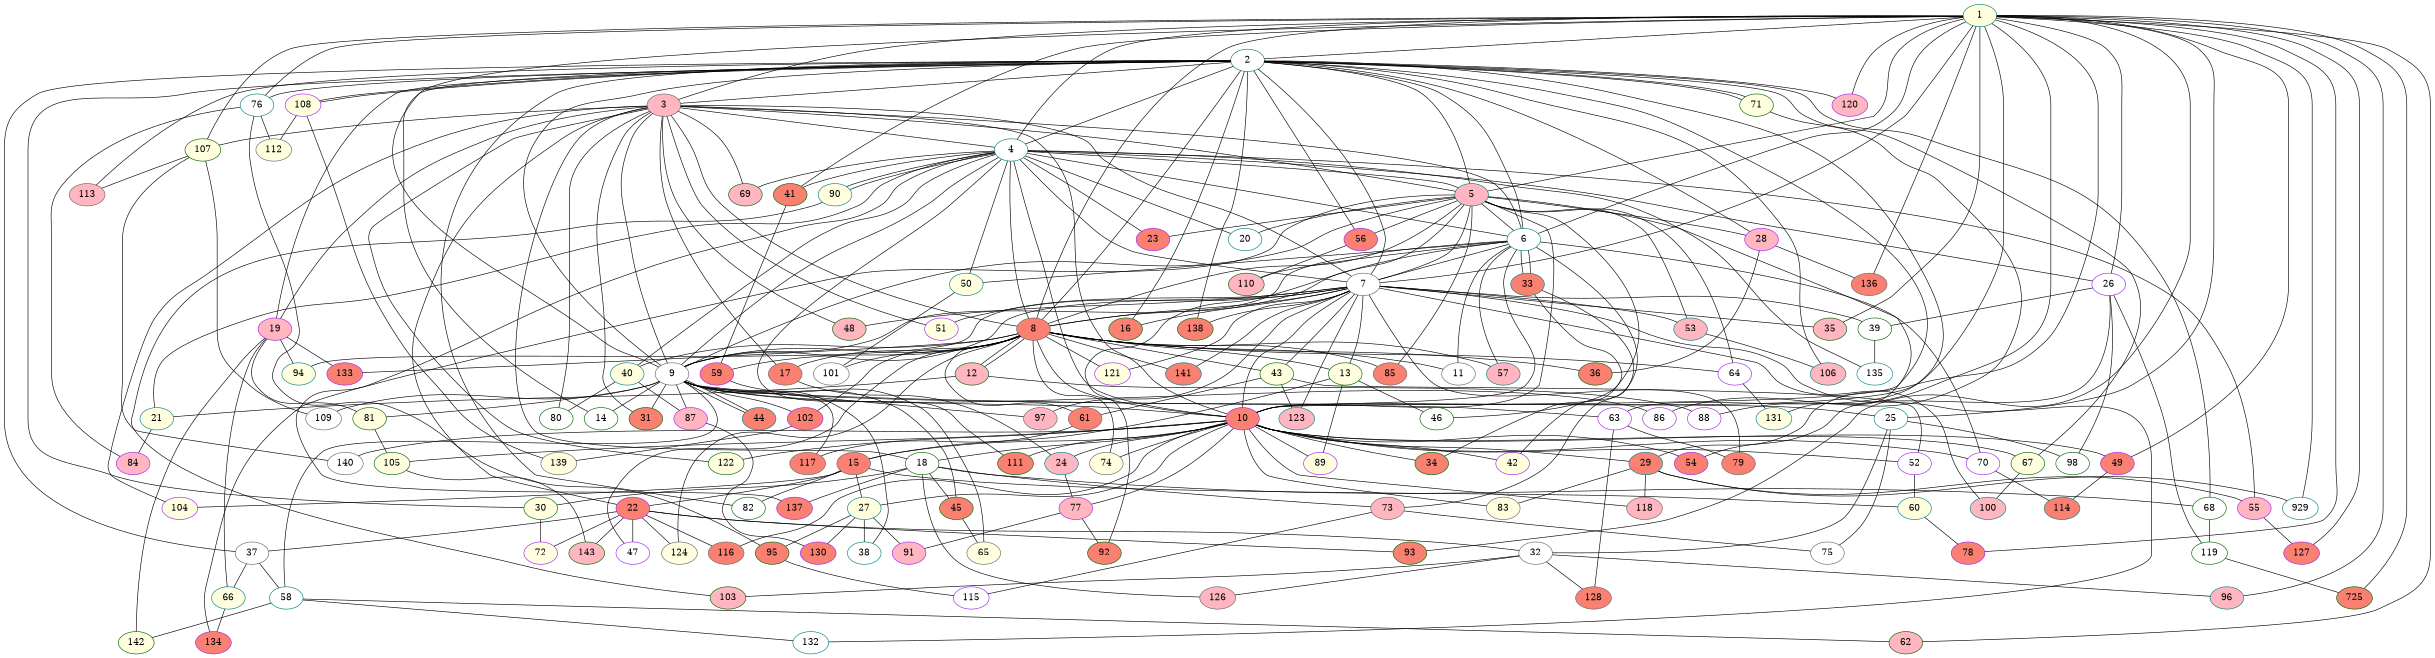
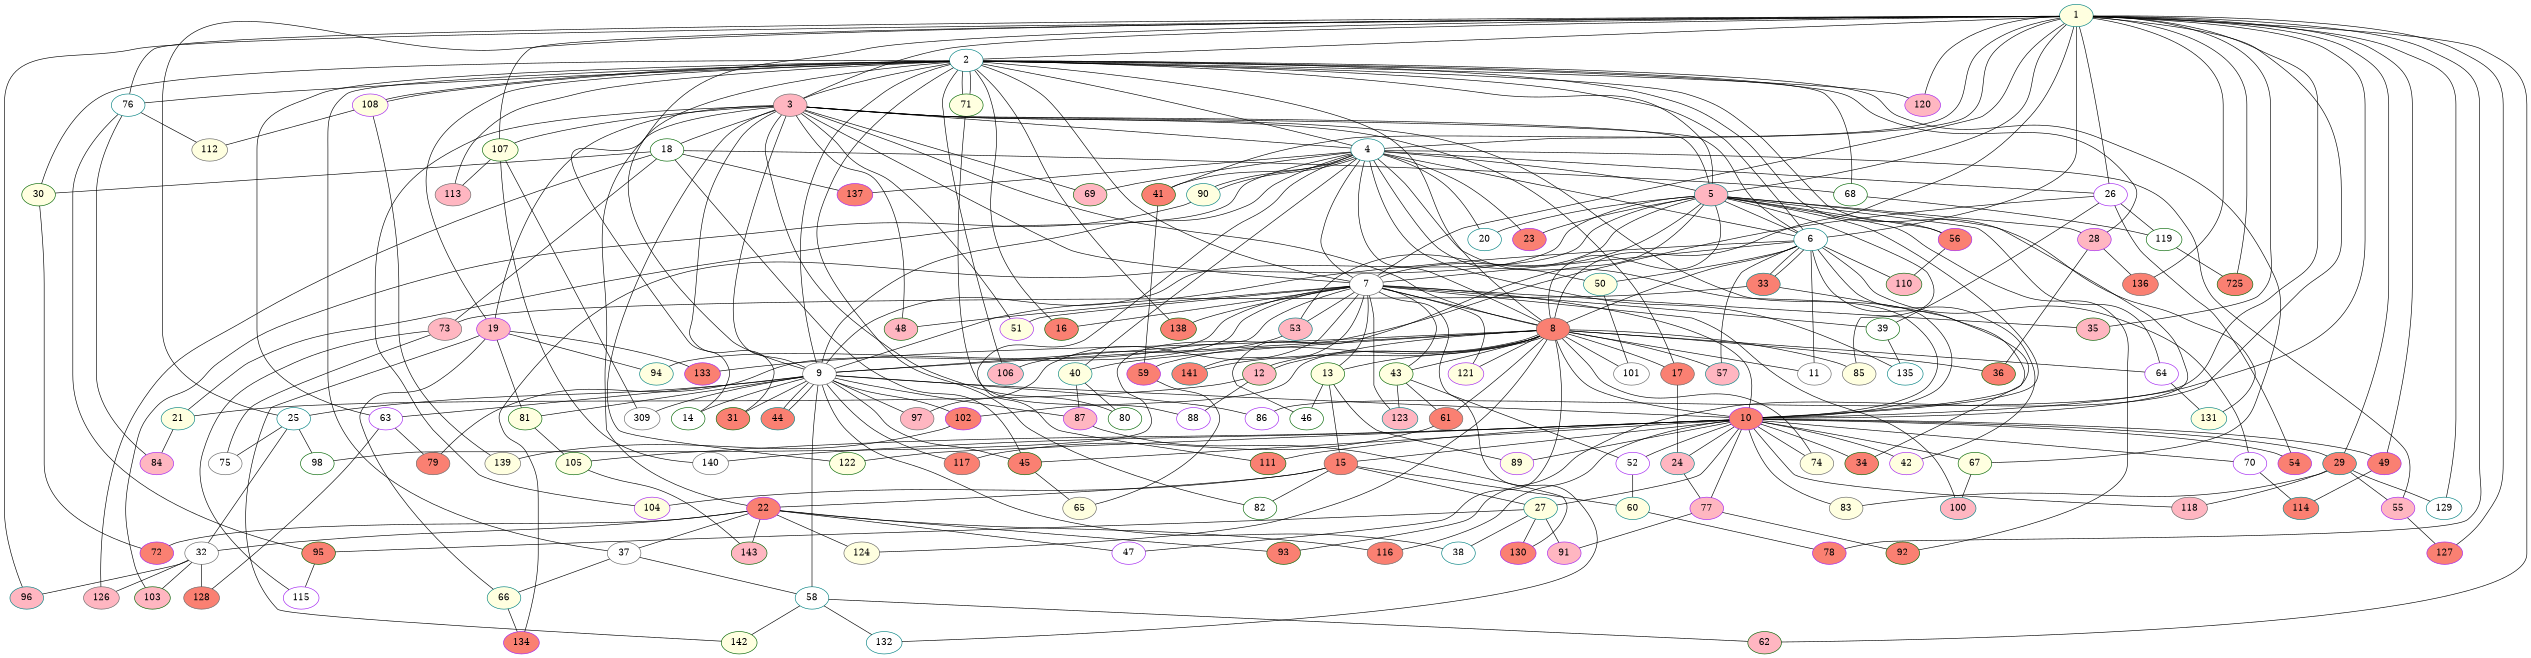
node "85": fillcolor salmon -> lightyellow
node "109": label "109" -> "309"
edge "10" -- "18": now "10" -- "45"
node "929": label "929" -> "129"
node "72": fillcolor lightyellow -> salmon
